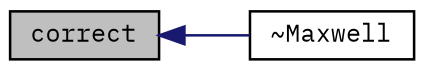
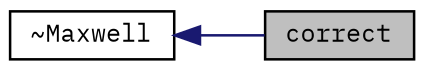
edge "~Maxwell" -> "correct": reversed
